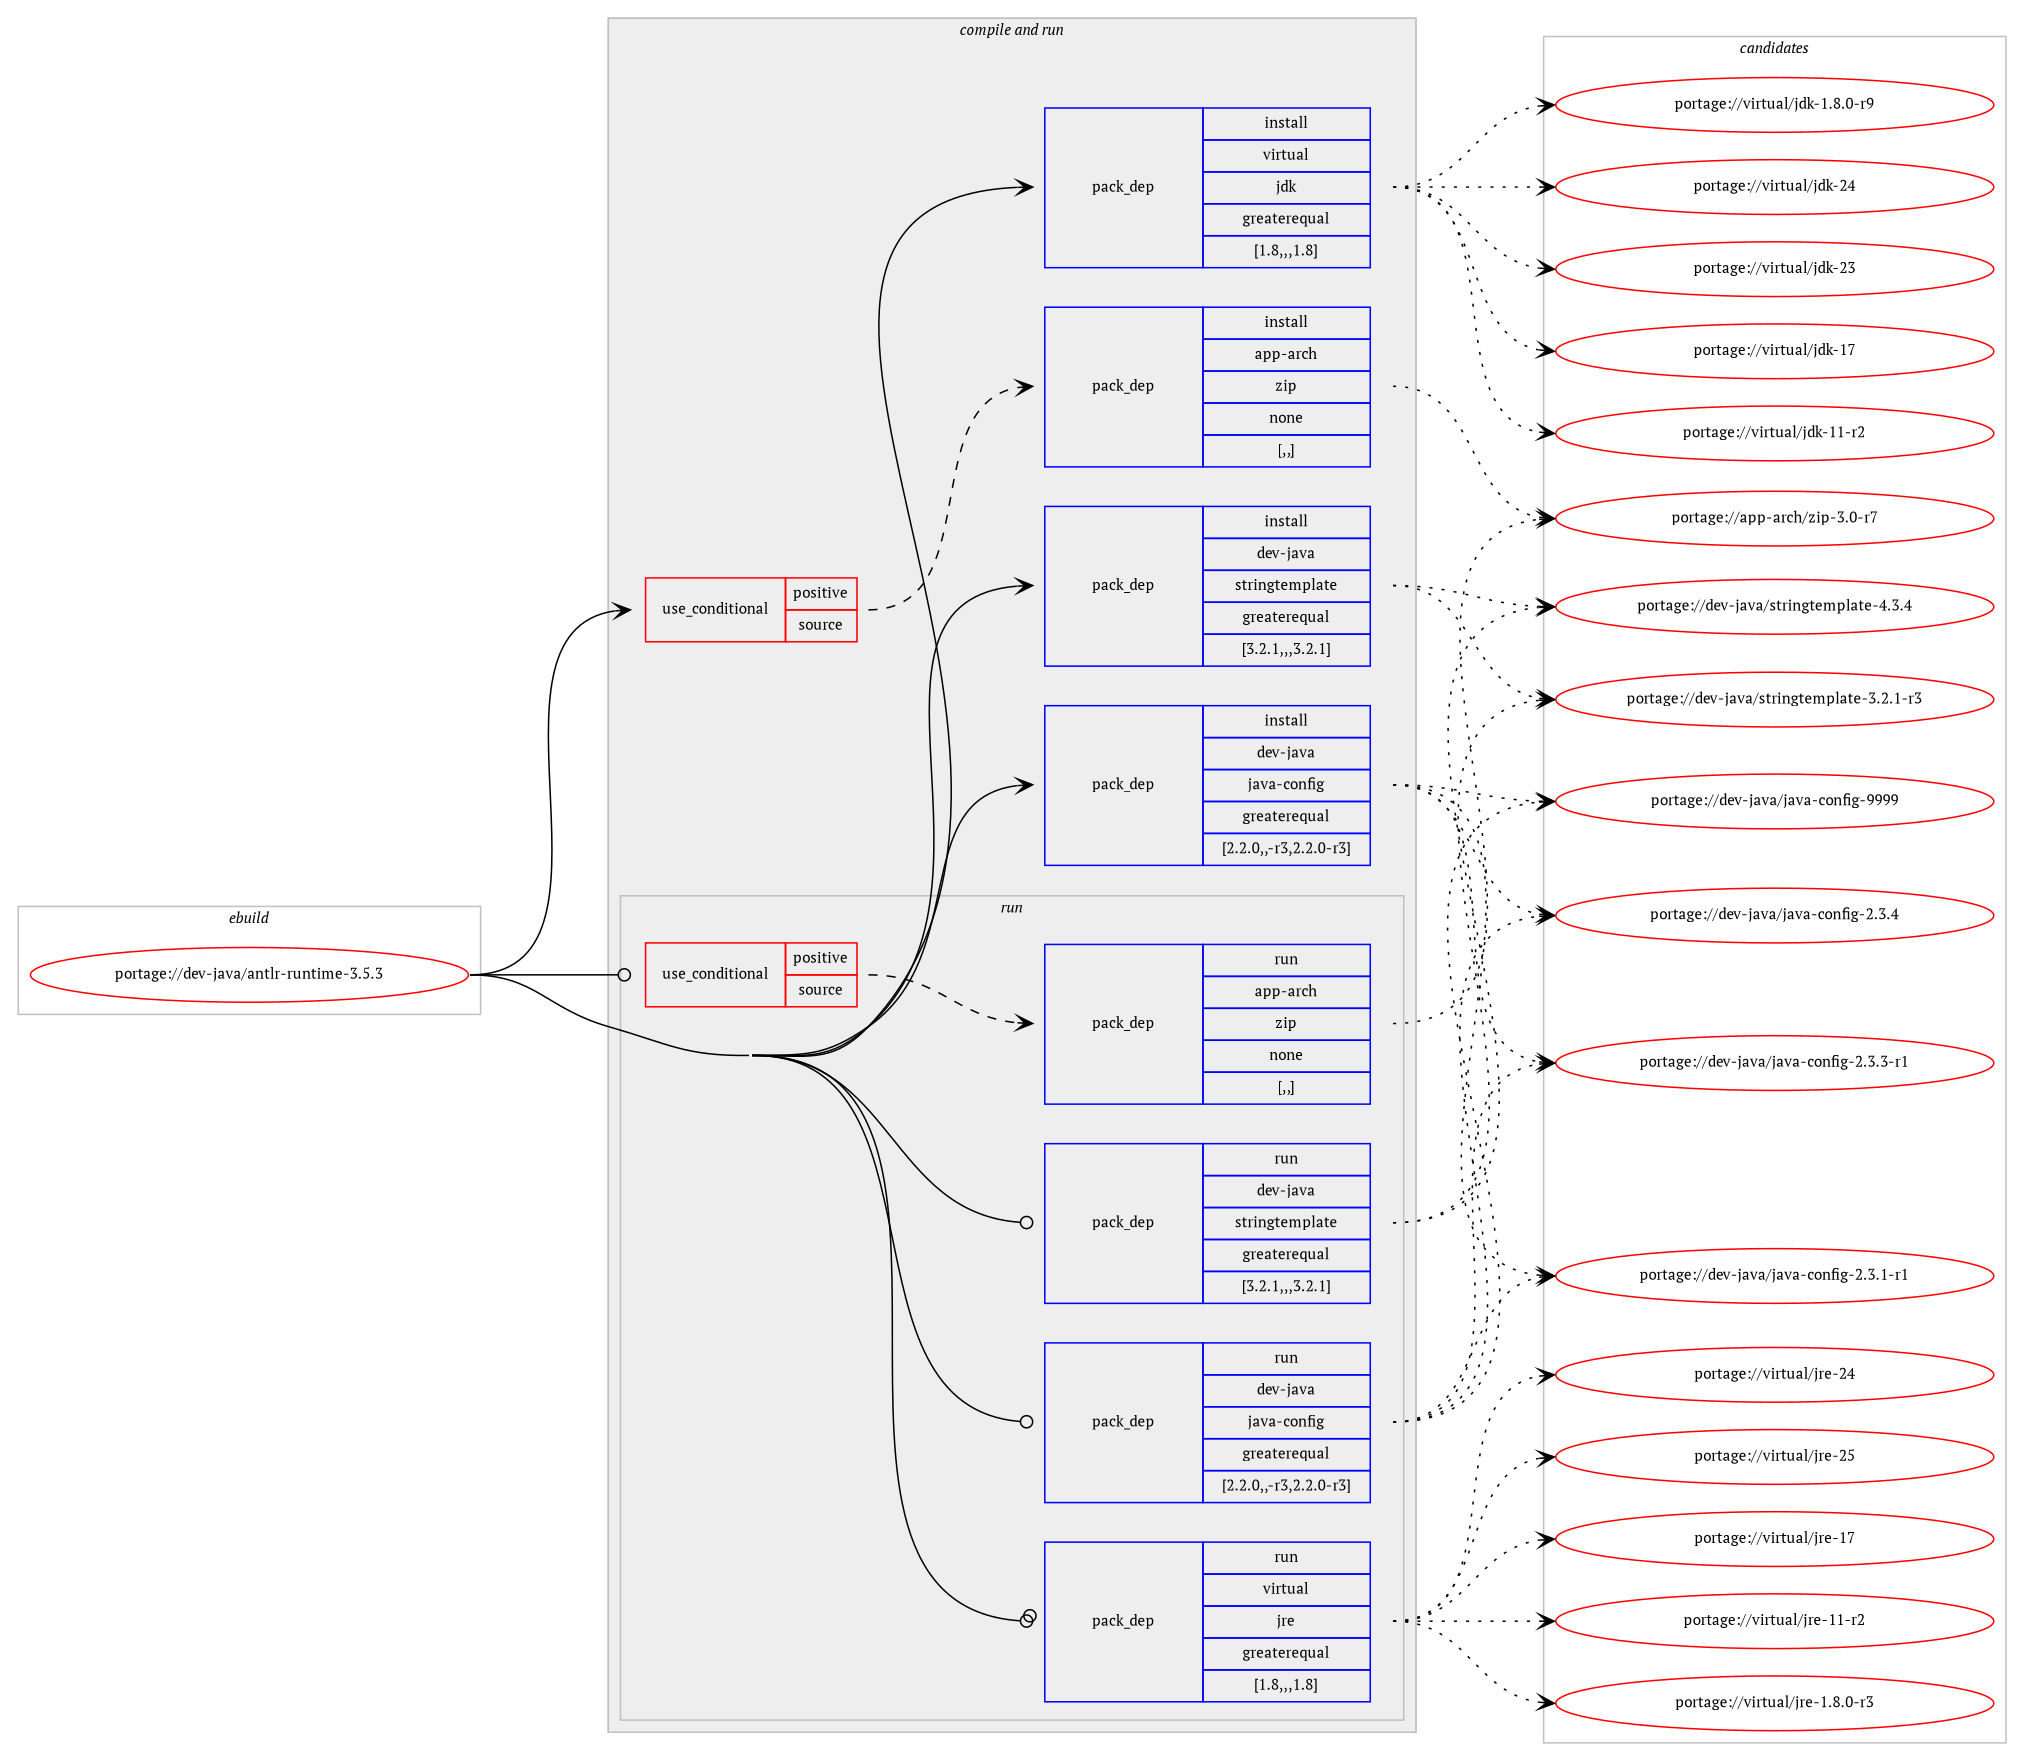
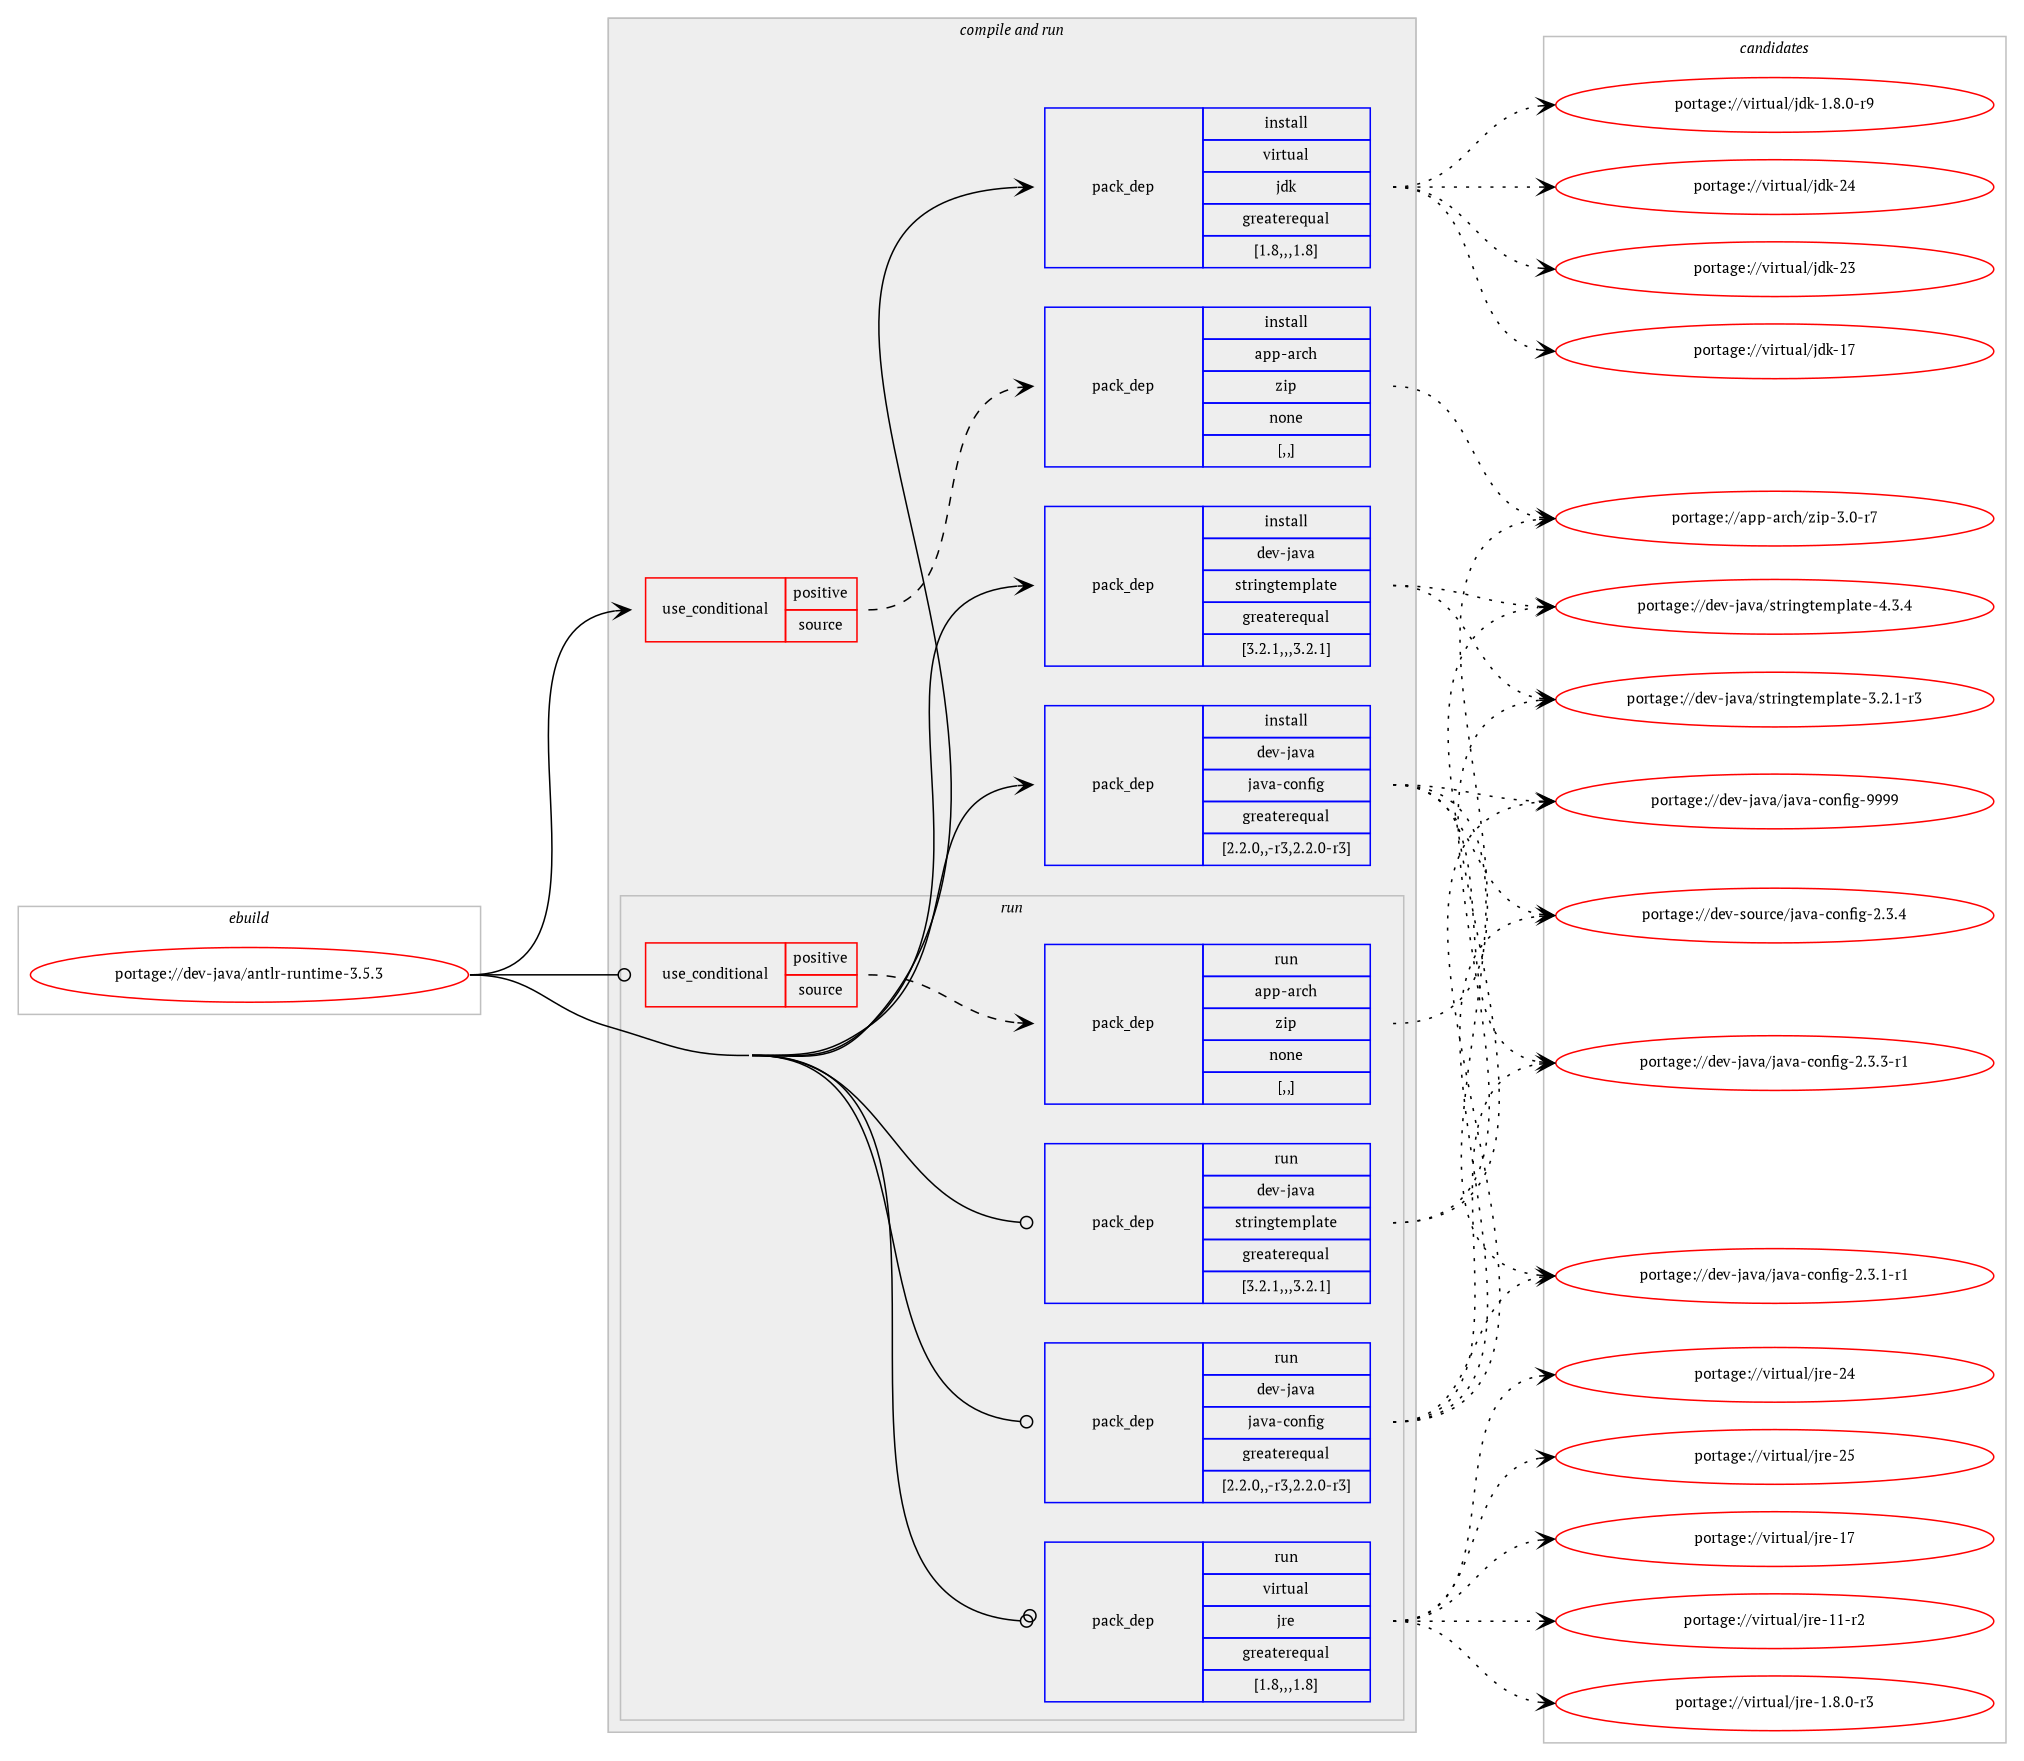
node "portage://virtual/jdk-11-r2": removed
node "portage://dev-java/java-config-2.3.4": label "portage://dev-java/java-config-2.3.4" -> "portage://dev-source/java-config-2.3.4"
